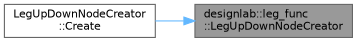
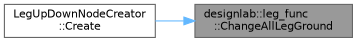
node "designlab::leg_func ::LegUpDownNodeCreator": label "designlab::leg_func ::LegUpDownNodeCreator" -> "designlab::leg_func ::ChangeAllLegGround"
